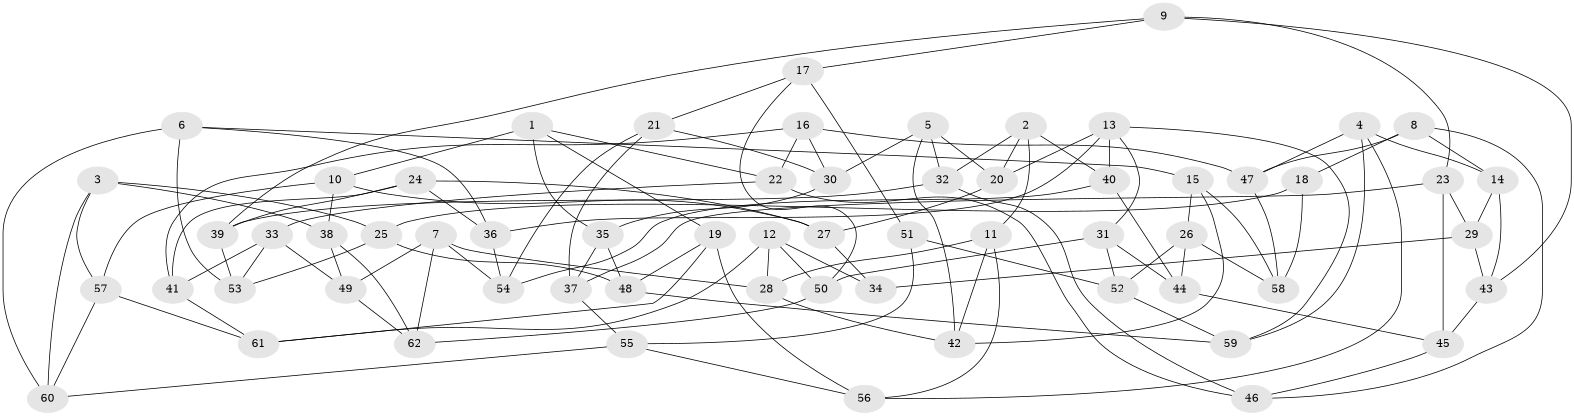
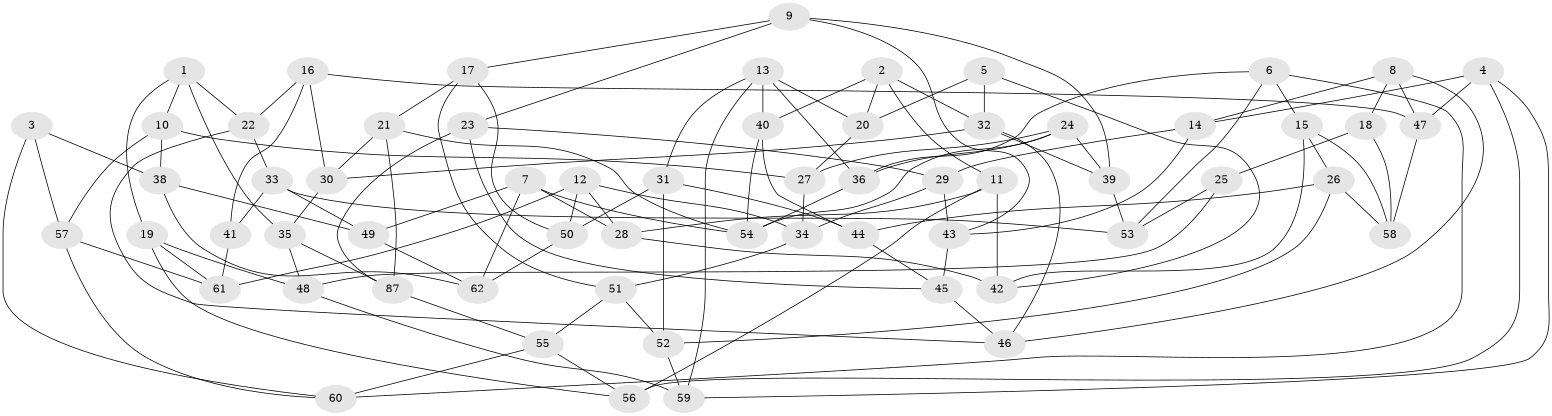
edge "5" -- "30": now "32" -- "30"
edge "3" -- "25": removed
edge "24" -- "41": now "24" -- "54"
edge "34" -- "51": added
node "37": label "37" -> "87"
